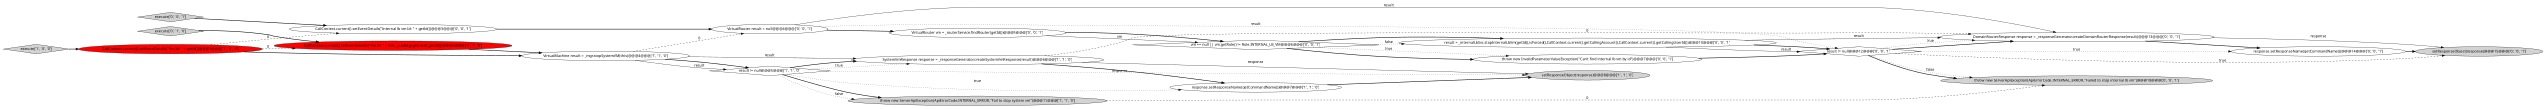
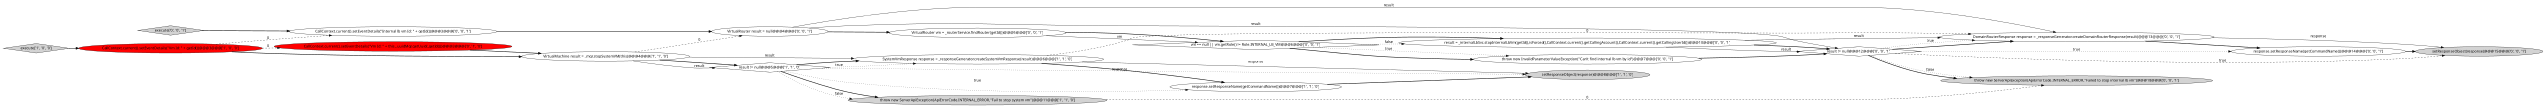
edge "VirtualRouter result = null@@@4@@@['0', '0', '1']" -> "result != null@@@12@@@['0', '0', '1']": style dotted -> solid
node "execute['0', '1', '0']": removed
